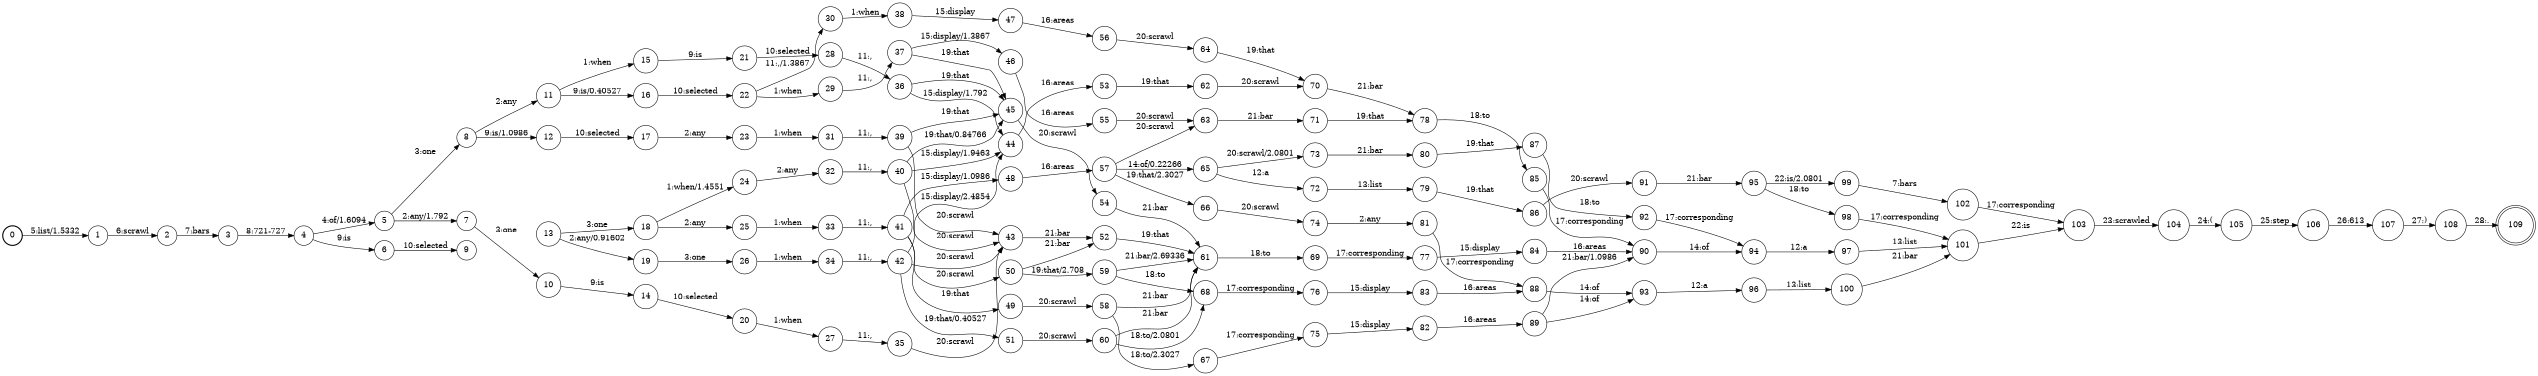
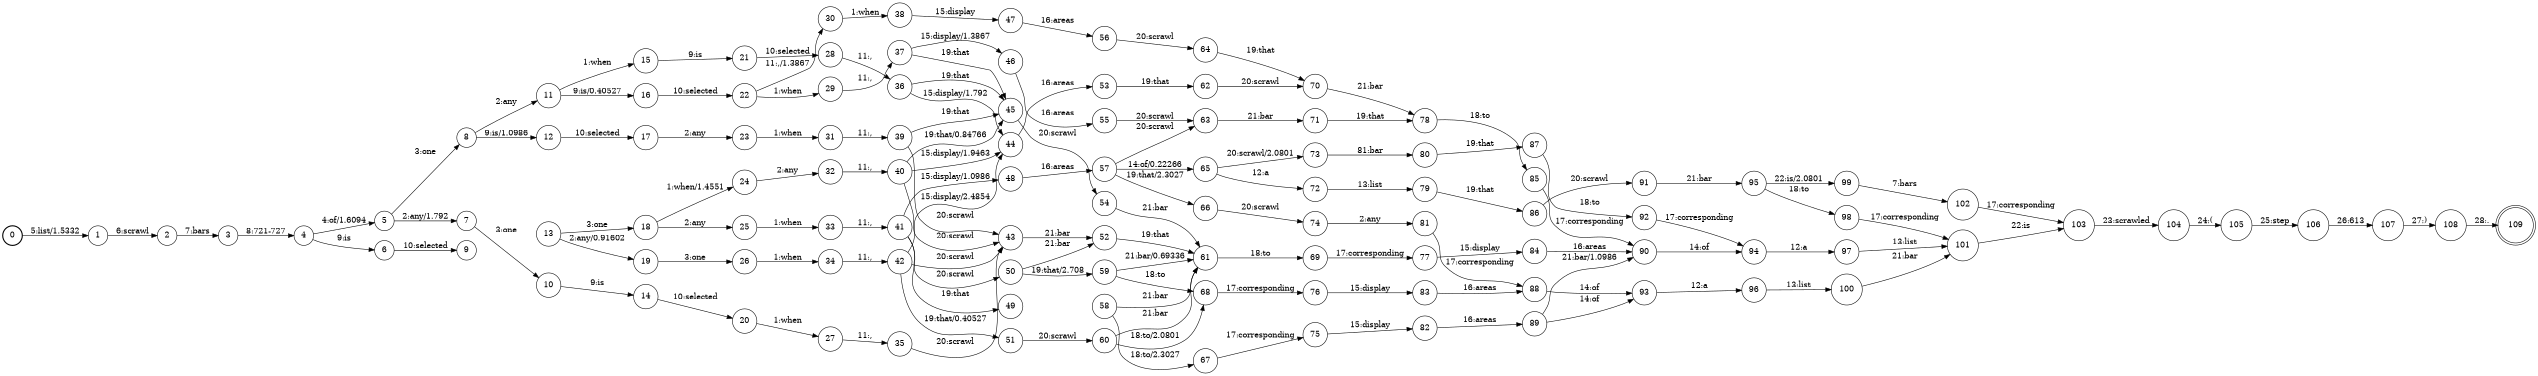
edge "73" -> "80": label "21:bar" -> "81:bar"
edge "59" -> "61": label "21:bar/2.69336" -> "21:bar/0.69336"
edge "49" -> "58": removed, label "20:scrawl"
